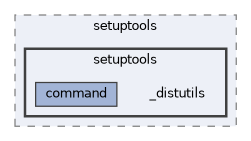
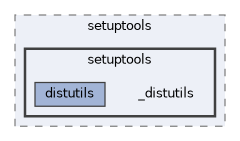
node "command": label "command" -> "distutils"
